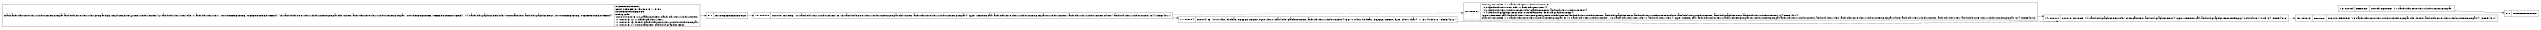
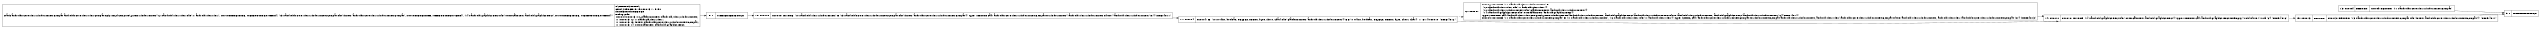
edge "10: 0x0000" -> "12: 0x0007": now "11: 0x0004" -> "12: 0x0007"
node "8: ?": text "INVOKE_ENTER_BLOCK" -> "MTH_ENTER_BLOCK"
edge "15: 0x0013" -> "9: ?": added
